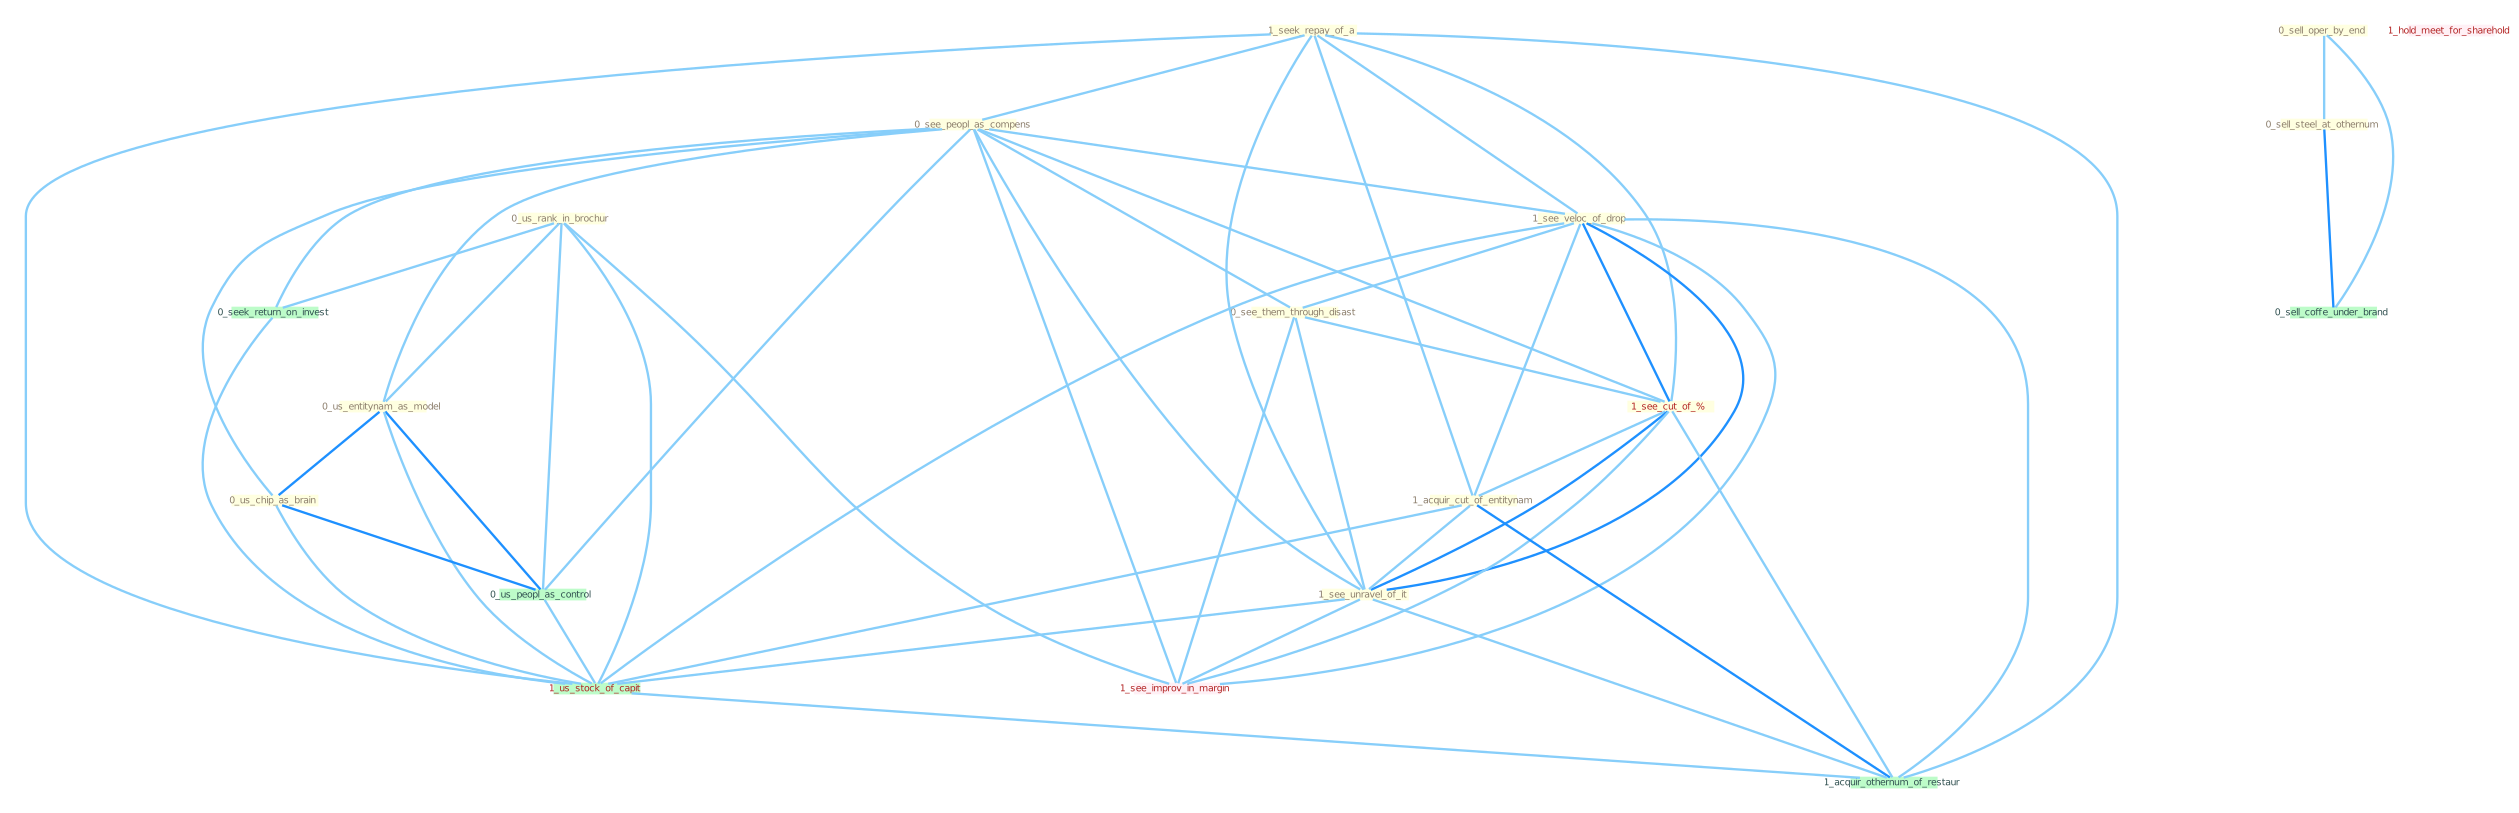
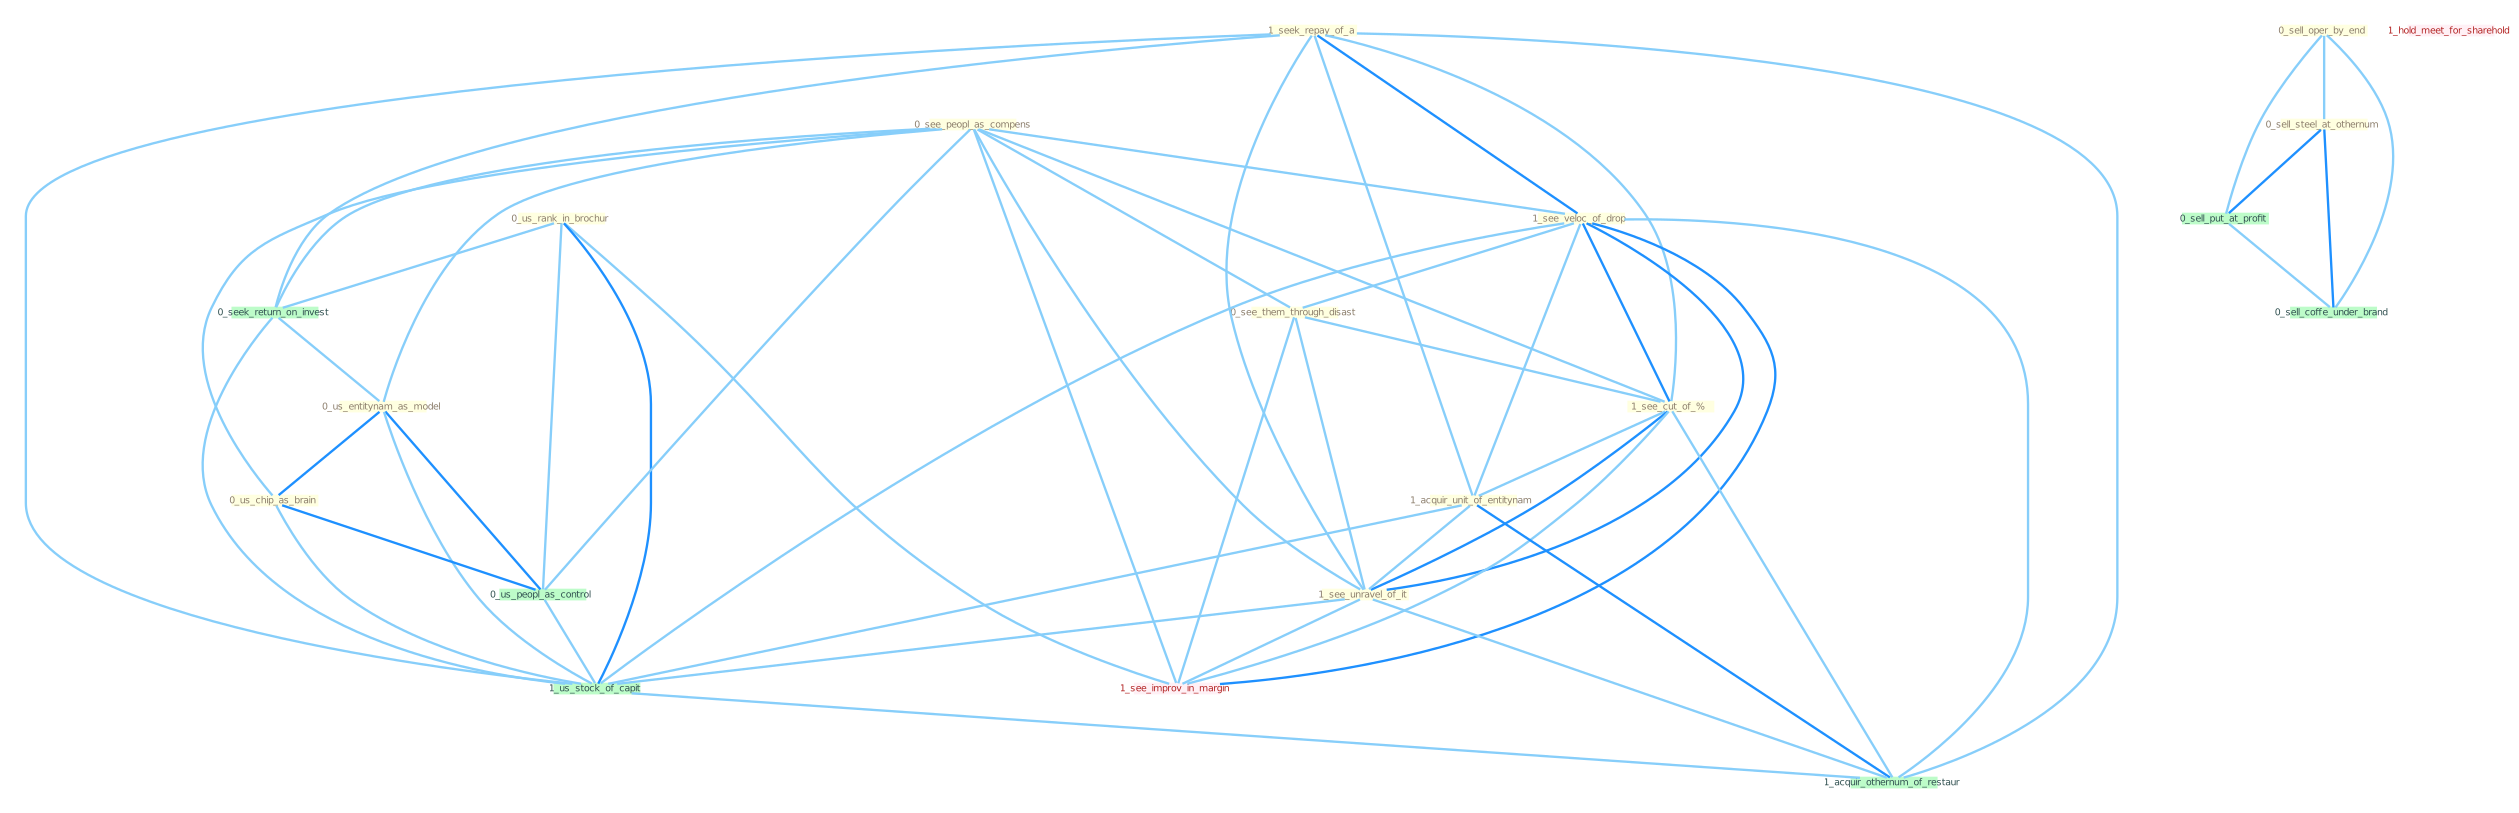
edge "1_seek_repay_of_a" -- "0_see_peopl_as_compens": now "1_seek_repay_of_a" -- "0_seek_return_on_invest"
edge "1_seek_repay_of_a" -- "1_see_veloc_of_drop": color #87cefa -> #1e90ff
node "0_sell_put_at_profit": added
edge "0_us_rank_in_brochur" -- "0_us_entitynam_as_model": now "0_seek_return_on_invest" -- "0_us_entitynam_as_model"
node "1_see_cut_of_%": fontcolor #b22222 -> #8b7d6b
edge "0_us_rank_in_brochur" -- "1_us_stock_of_capit": color #87cefa -> #1e90ff
node "1_acquir_cut_of_entitynam": label "1_acquir_cut_of_entitynam" -> "1_acquir_unit_of_entitynam"
edge "1_see_veloc_of_drop" -- "1_see_improv_in_margin": color #87cefa -> #1e90ff
node "1_us_stock_of_capit": fontcolor #b22222 -> #2f4f4f
